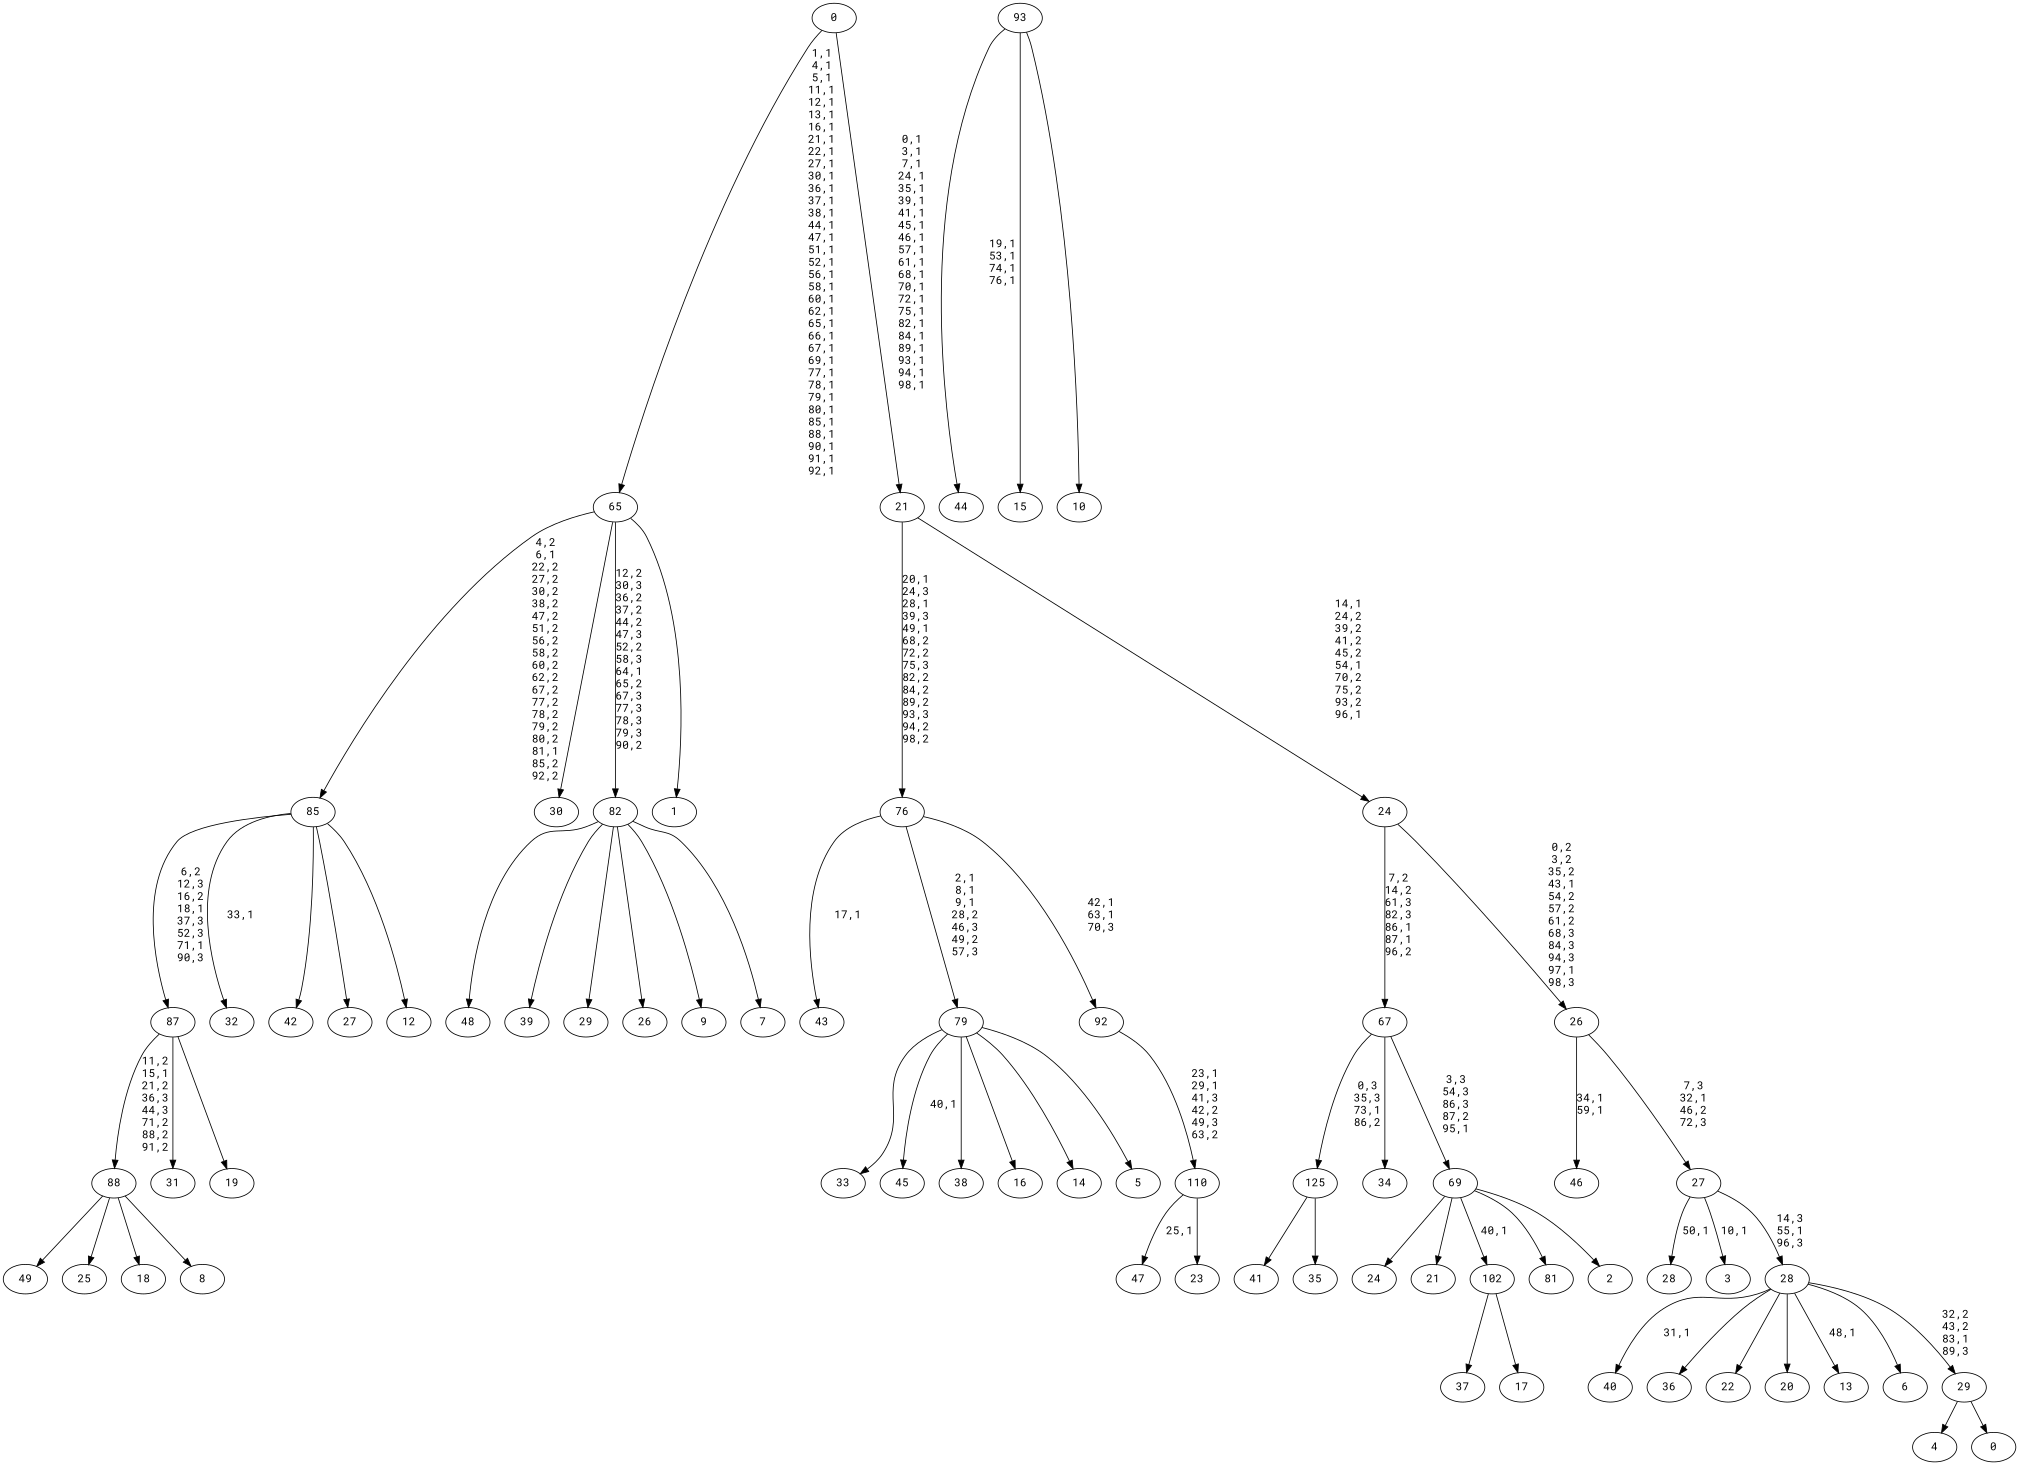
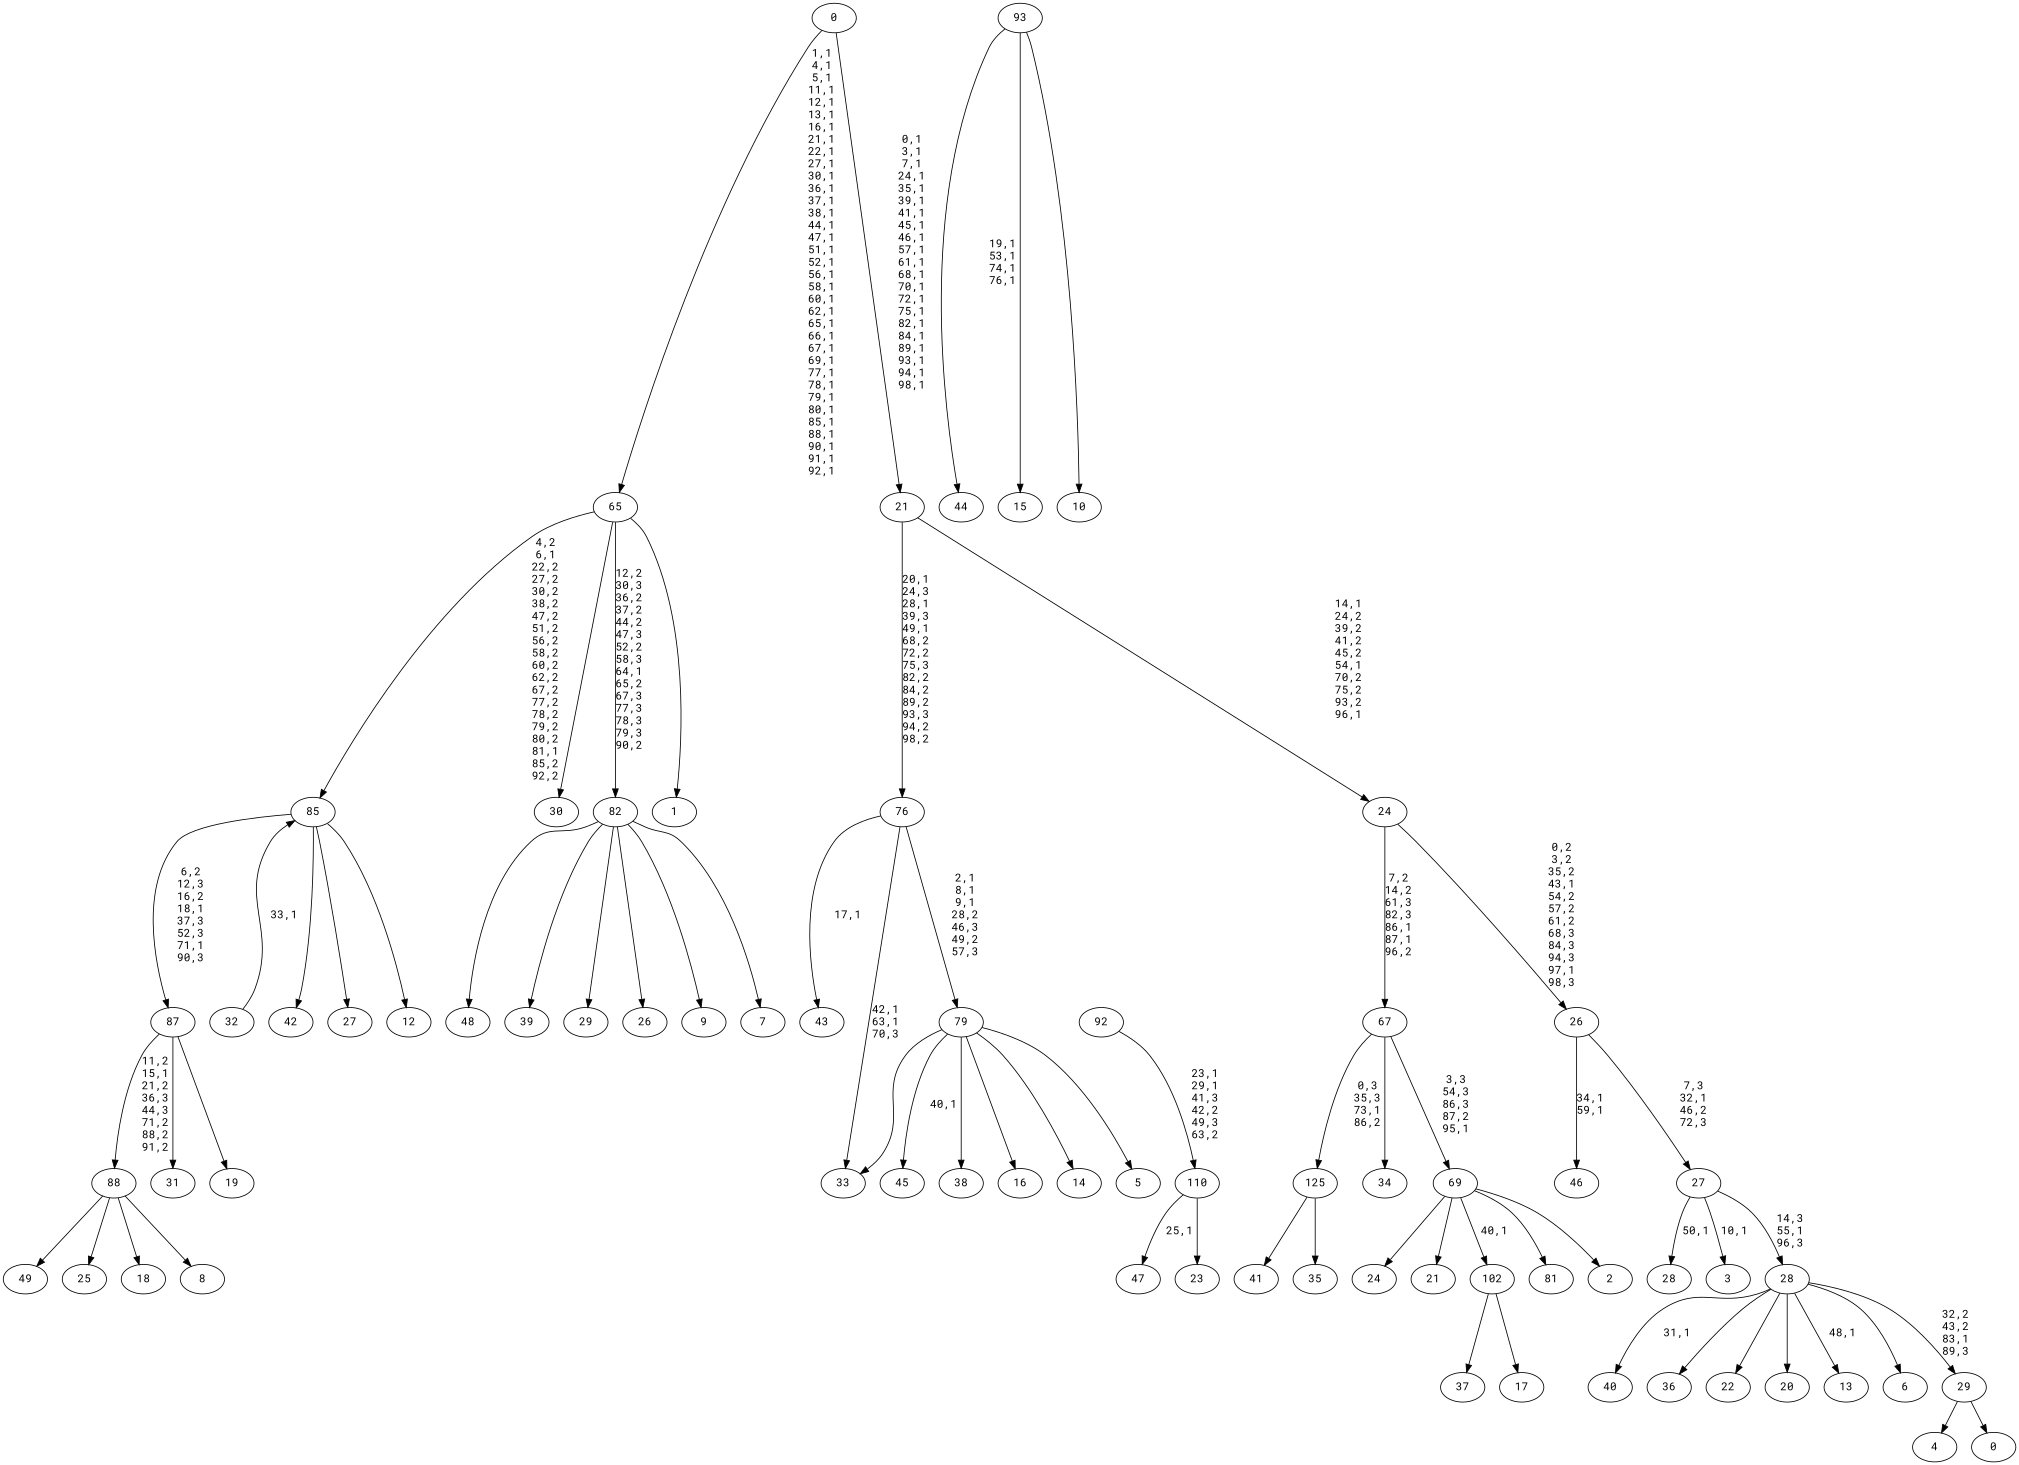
edge "85" -> "32": reversed
edge "76" -> "92": now "76" -> "33"
